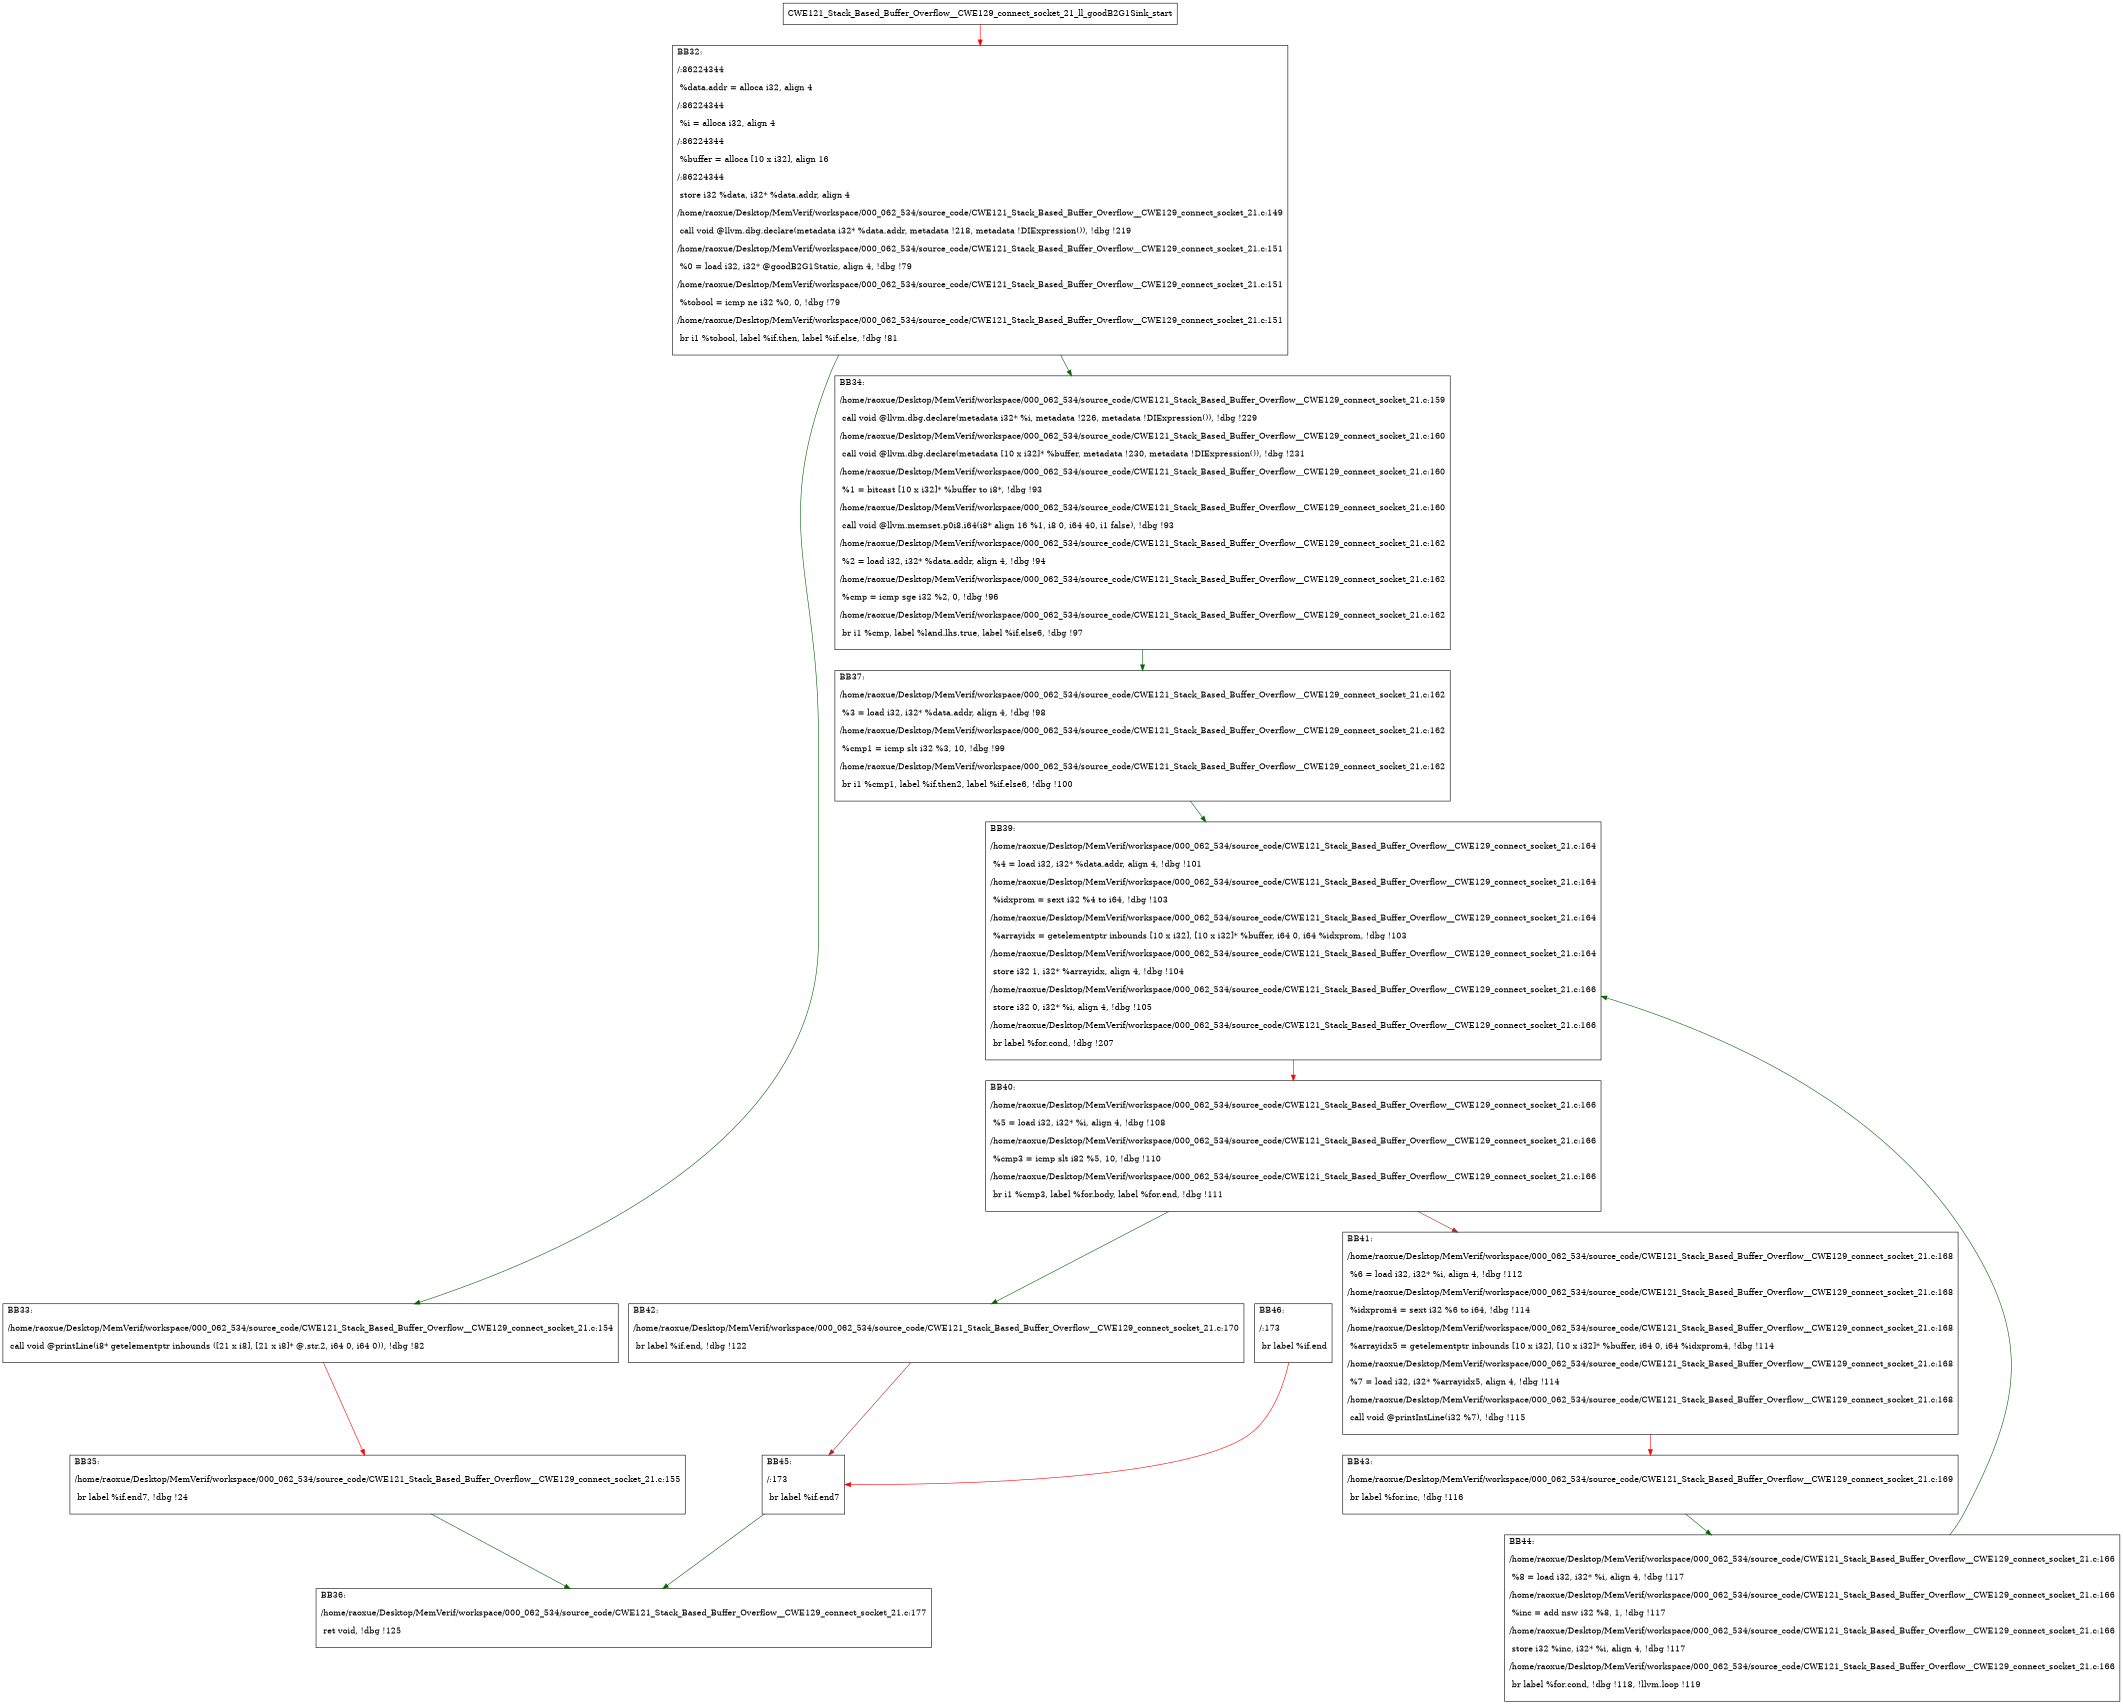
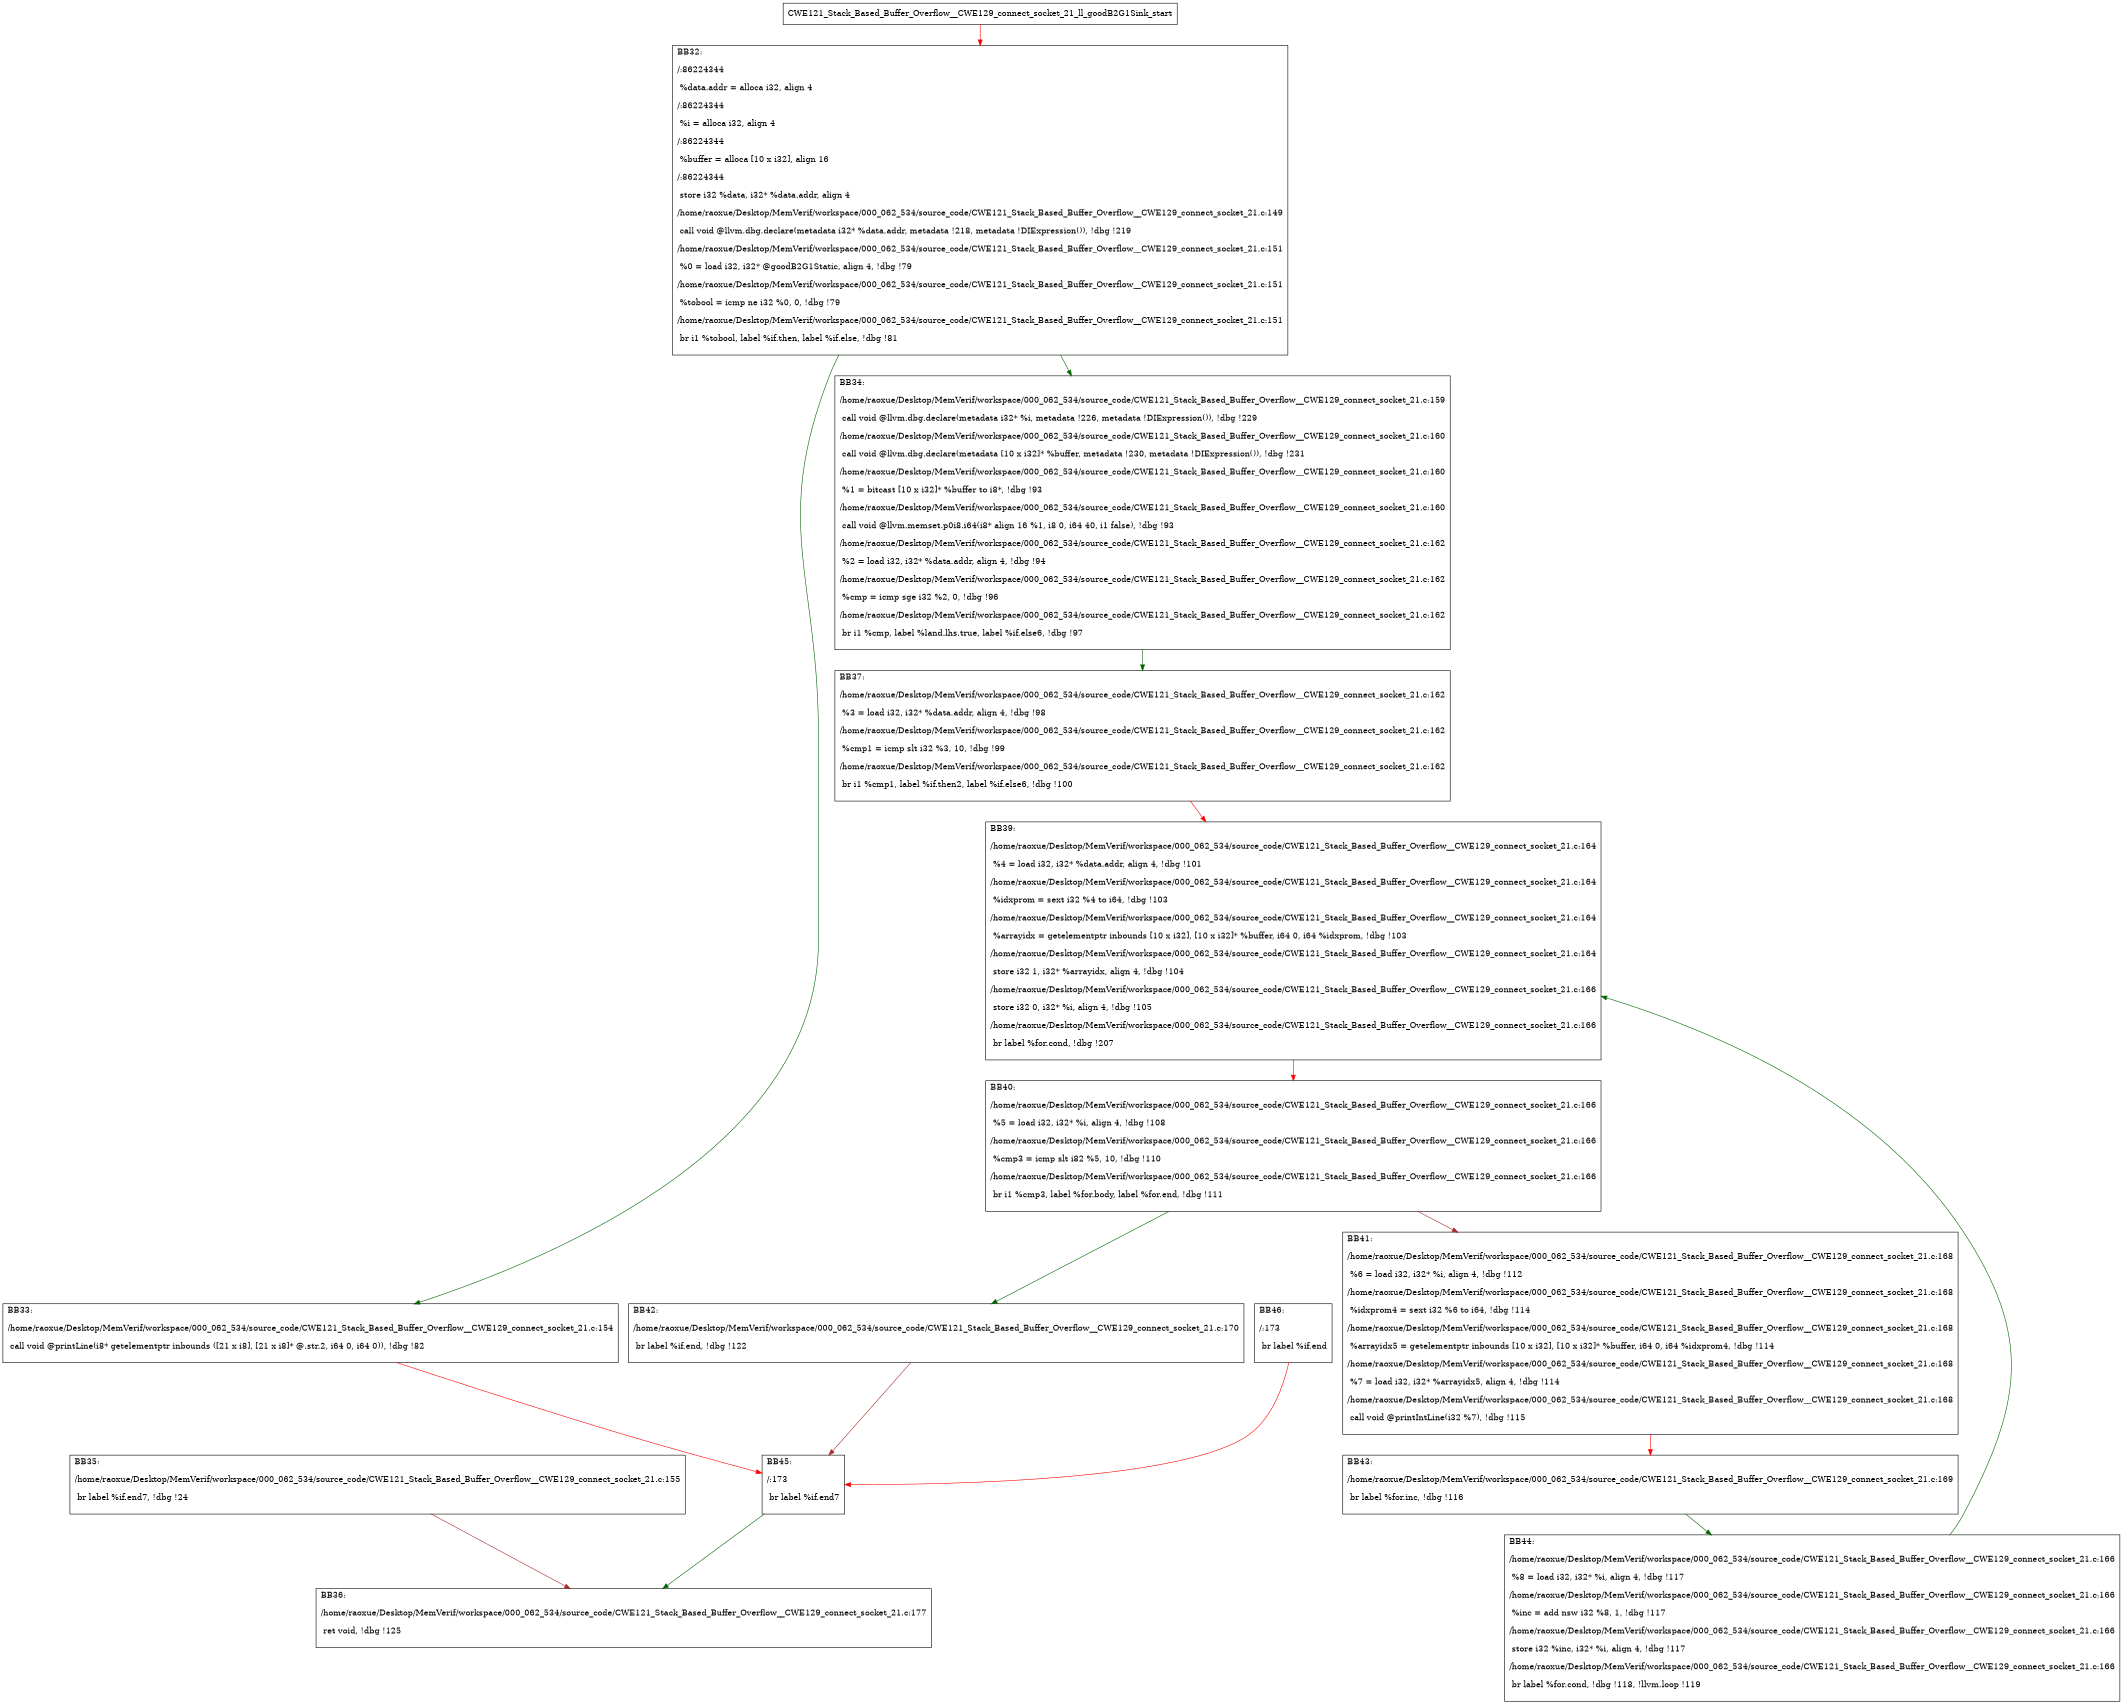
edge "BB37:" -> "BB39:": color darkgreen -> red
edge "BB33:" -> "BB35:": now "BB33:" -> "BB45:"
edge "BB35:" -> "BB36:": color darkgreen -> brown
